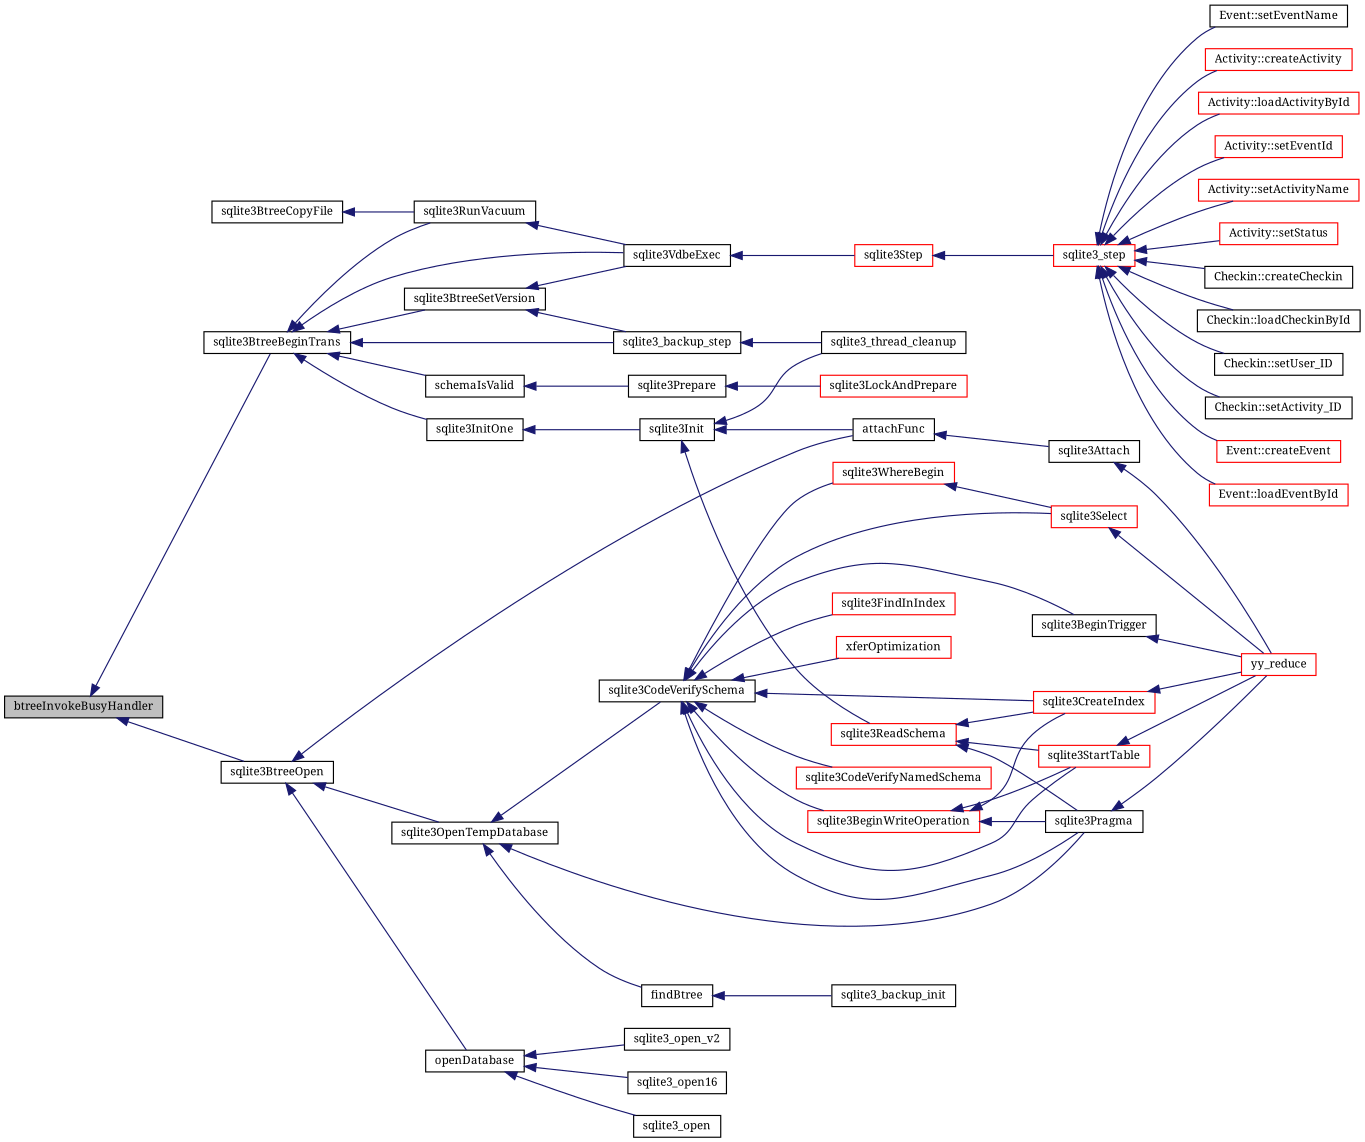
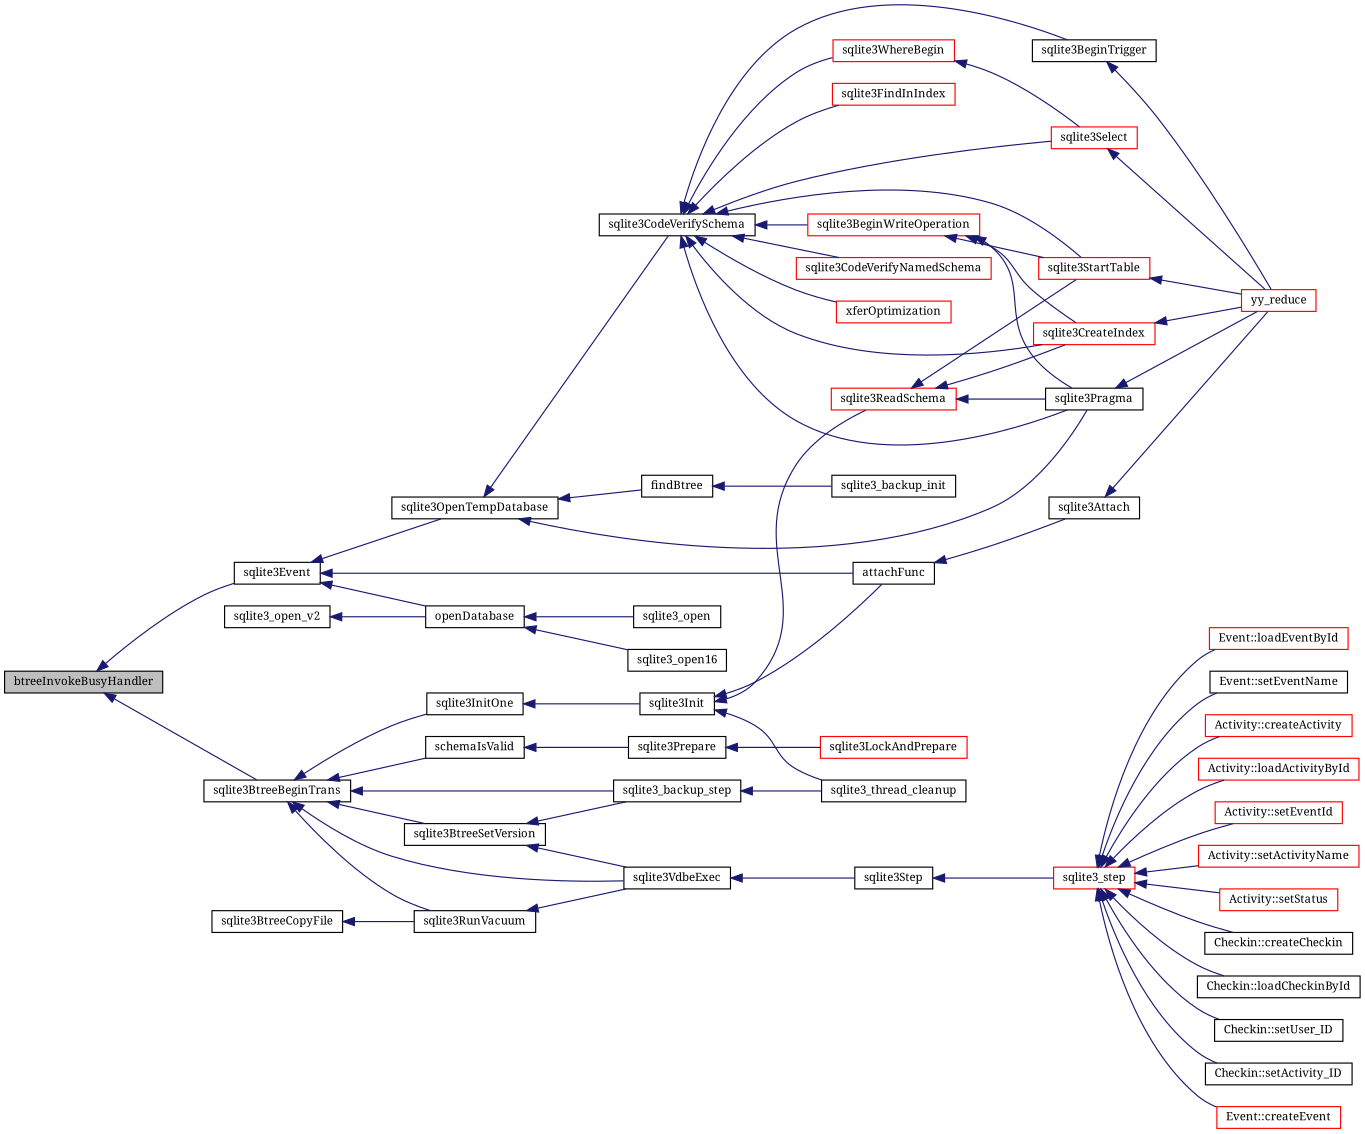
node "sqlite3Step": color red -> black
node "sqlite3BtreeOpen": label "sqlite3BtreeOpen" -> "sqlite3Event"
edge "sqlite3_open_v2" -> "openDatabase": reversed
